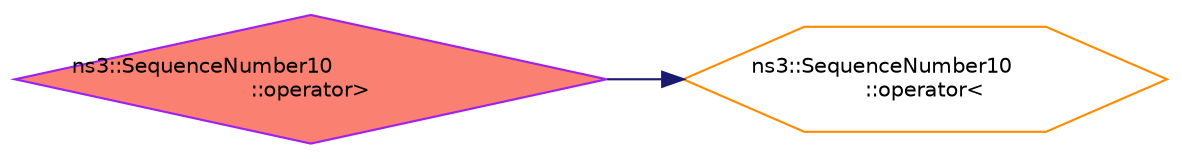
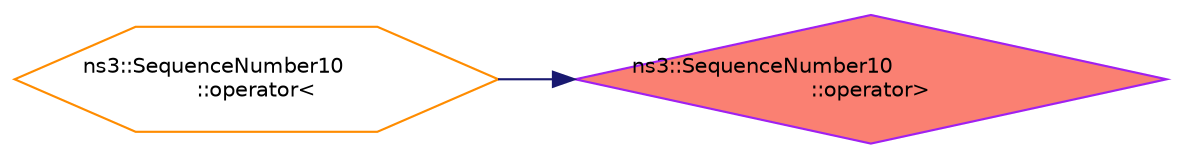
edge "ns3::SequenceNumber10 ::operator>" -> "ns3::SequenceNumber10 ::operator<": reversed
